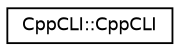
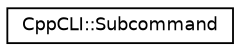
node "CppCLI::CppCLI": label "CppCLI::CppCLI" -> "CppCLI::Subcommand"
